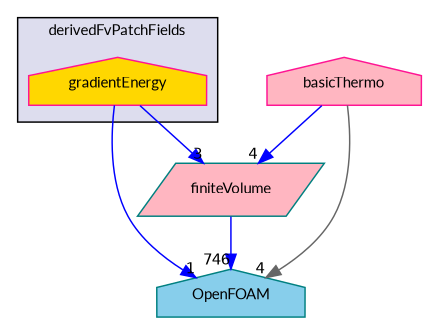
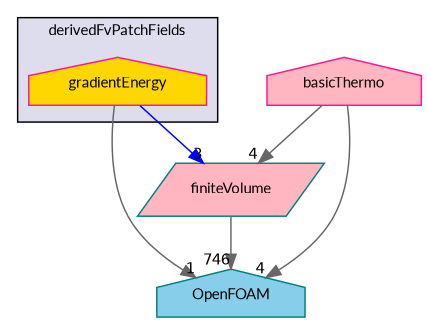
edge "basicThermo" -> "finiteVolume": color blue -> gray40
edge "gradientEnergy" -> "OpenFOAM": color blue -> gray40
edge "finiteVolume" -> "OpenFOAM": color blue -> gray40
